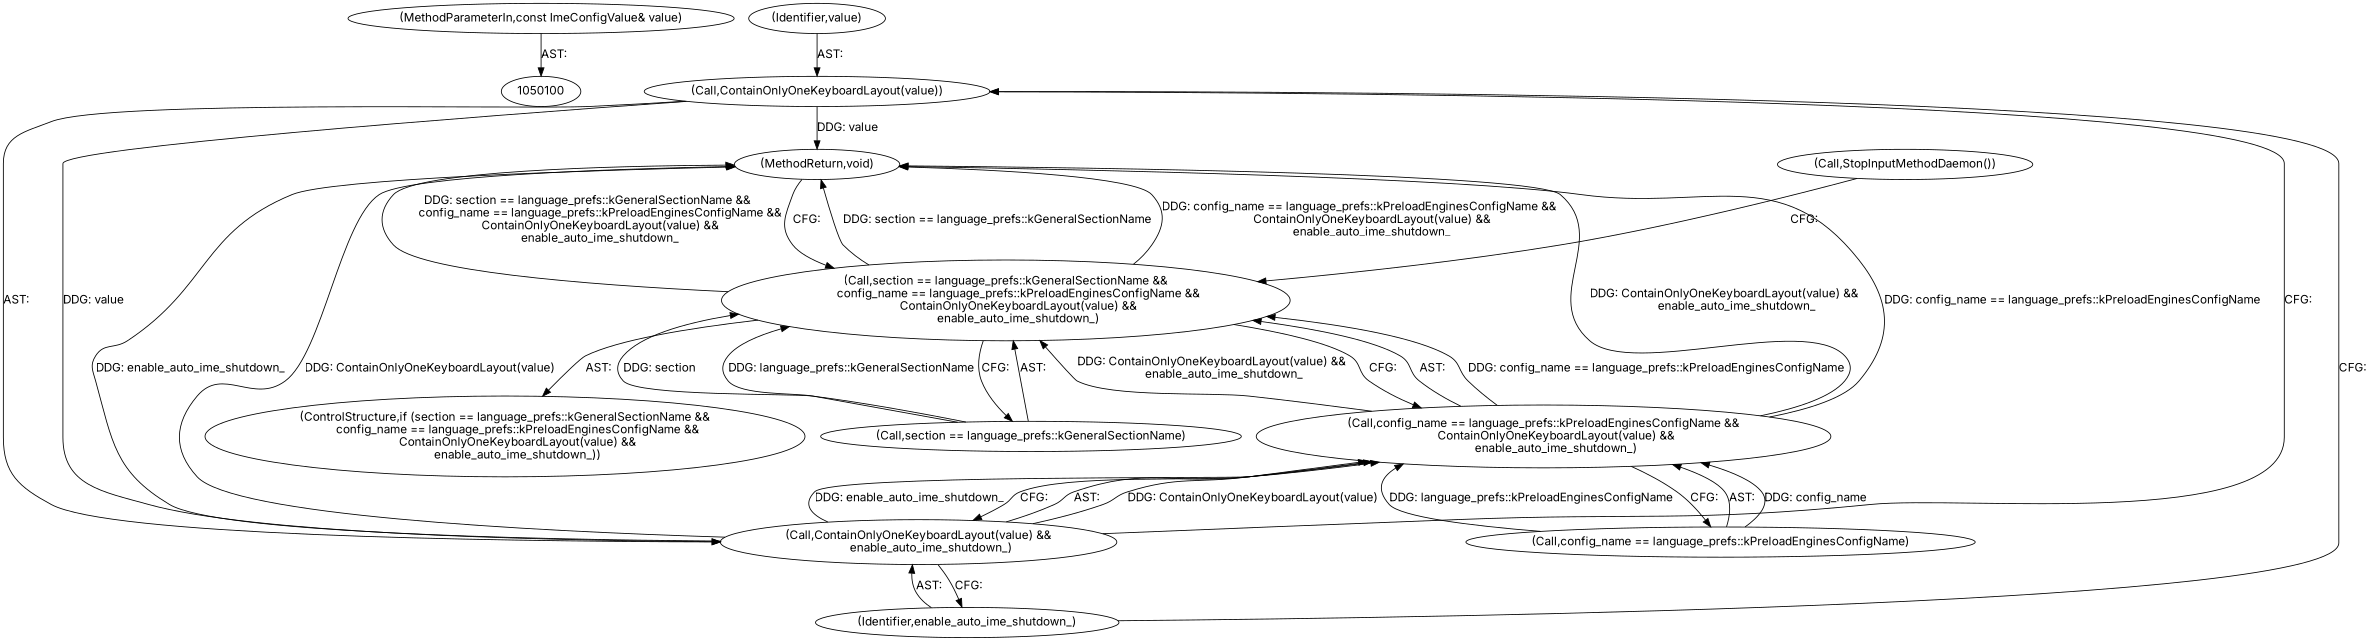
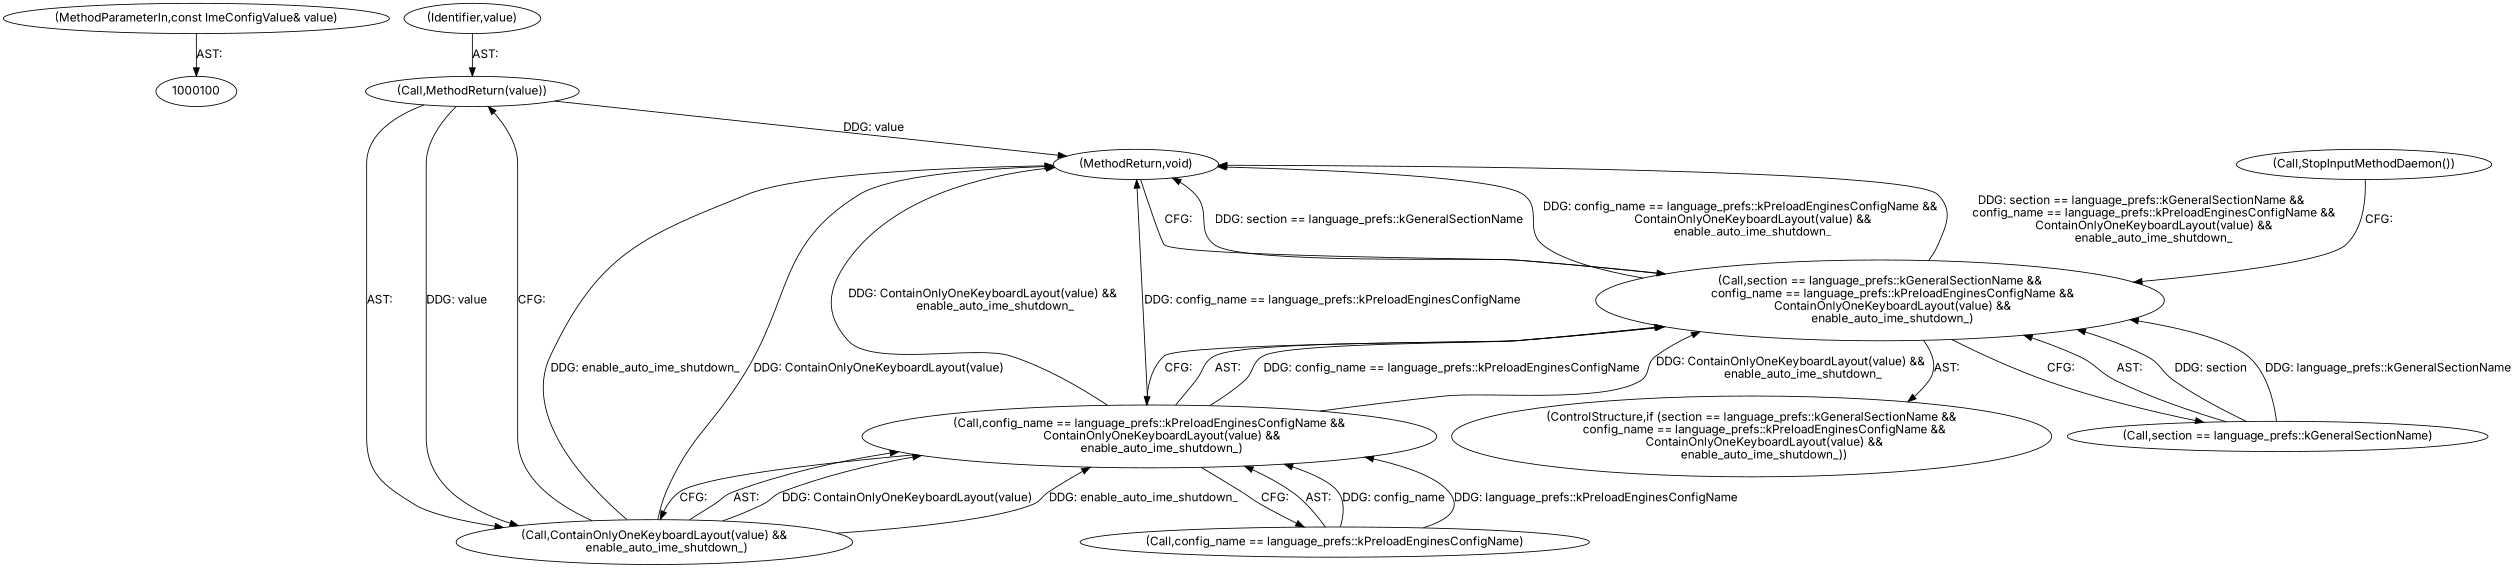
node "1050100": label "1050100" -> "1000100"
node "(Call,ContainOnlyOneKeyboardLayout(value))": label "(Call,ContainOnlyOneKeyboardLayout(value))" -> "(Call,MethodReturn(value))"
node "(Identifier,enable_auto_ime_shutdown_)": removed
